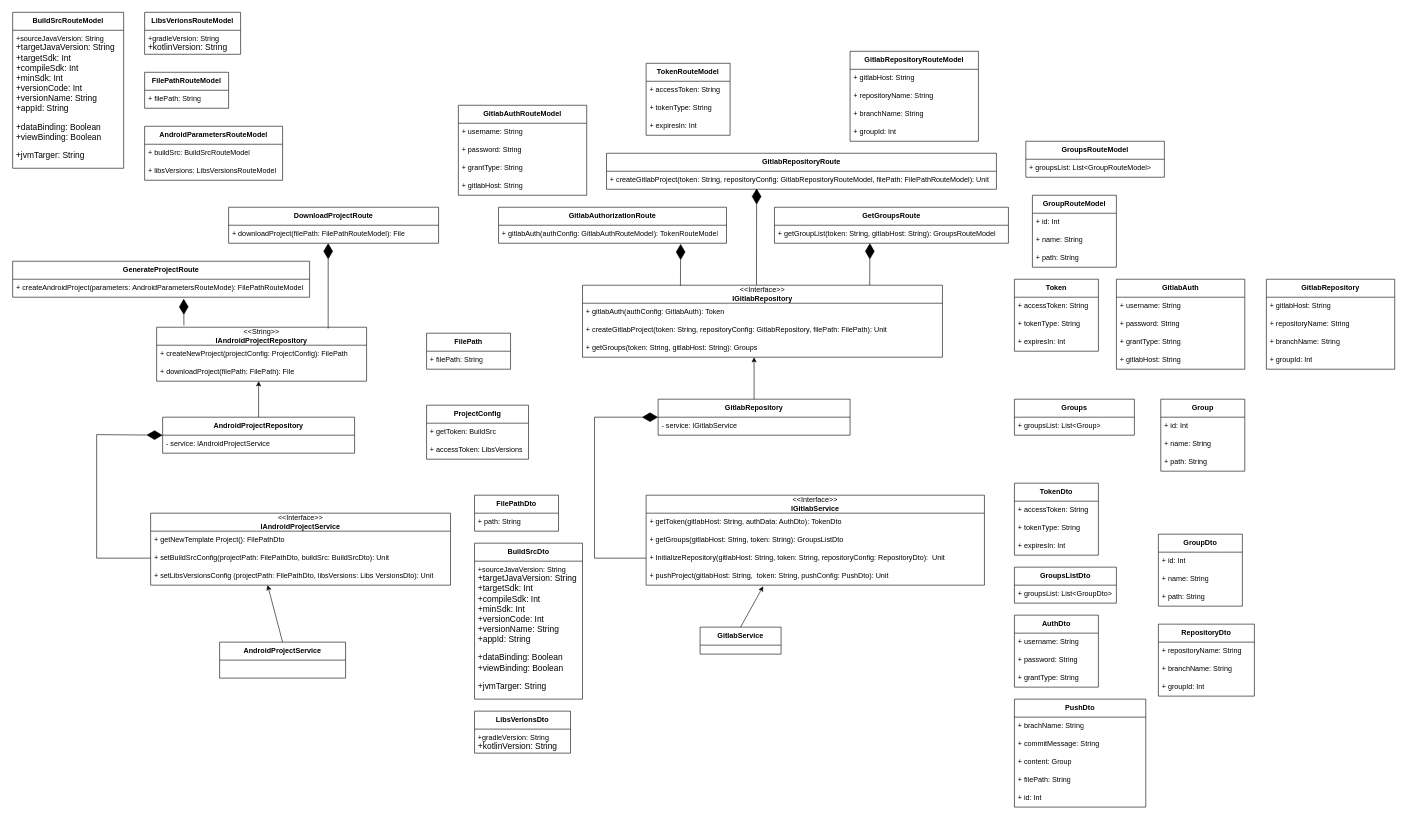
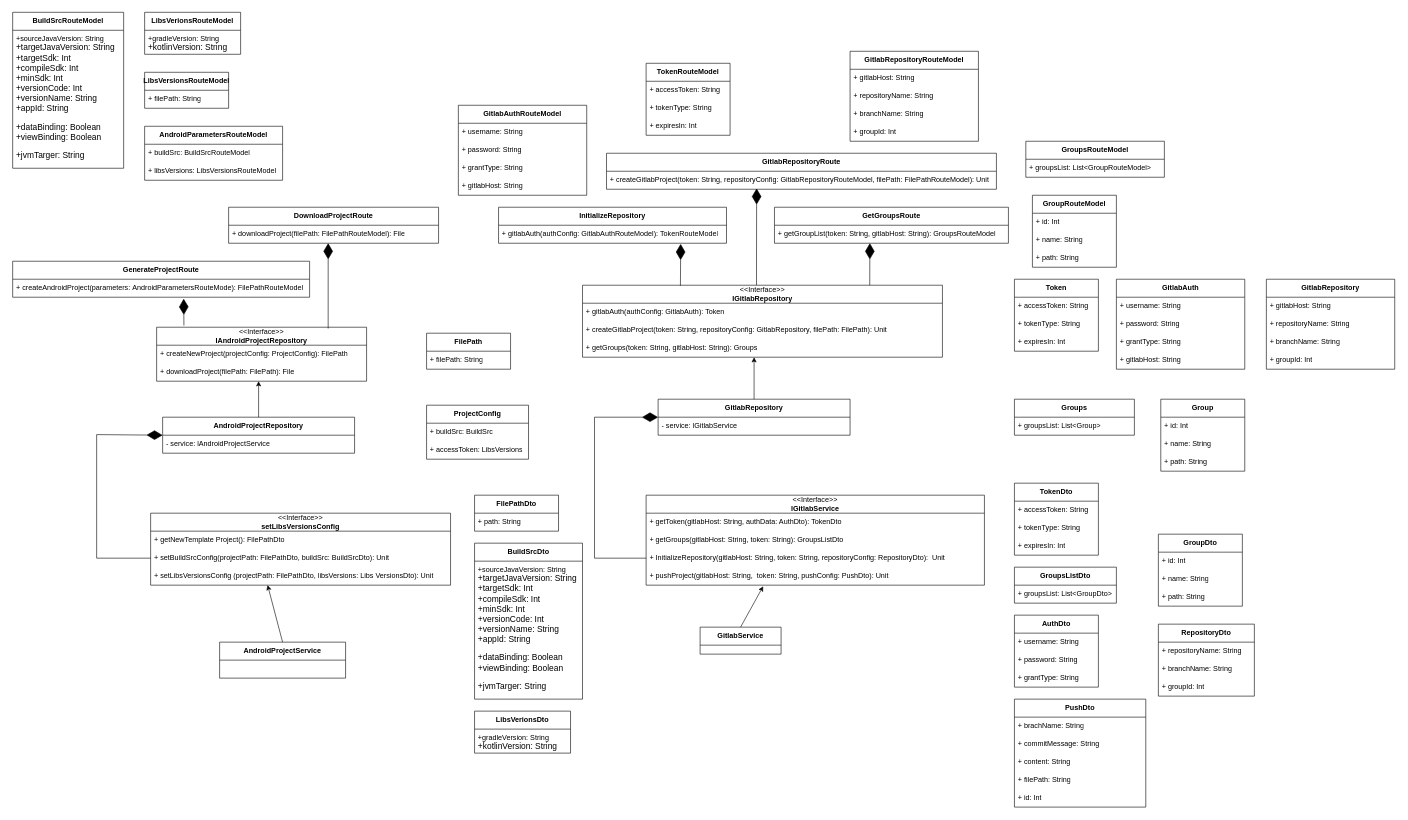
node "FilePathRouteModel": label "FilePathRouteModel" -> "LibsVersionsRouteModel"
node "GitlabAuthorizationRoute": label "GitlabAuthorizationRoute" -> "InitializeRepository"
node "<<String>> IAndroidProjectRepository": label "<<String>> IAndroidProjectRepository" -> "<<Interface>> IAndroidProjectRepository"
node "+ getToken: BuildSrc": label "+ getToken: BuildSrc" -> "+ buildSrc: BuildSrc"
node "<<Interface>> lAndroidProjectService": label "<<Interface>> lAndroidProjectService" -> "<<Interface>> setLibsVersionsConfig"
node "+ content: Group": label "+ content: Group" -> "+ content: String"
